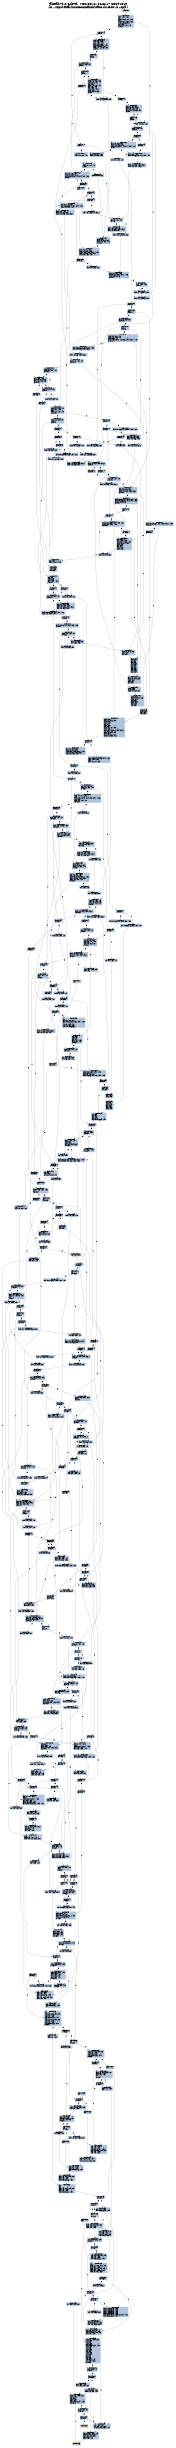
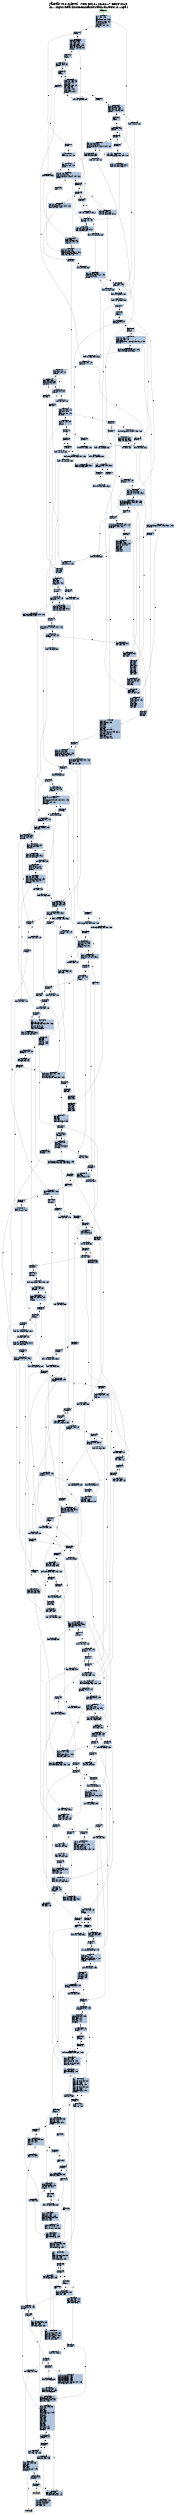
node "0x000000df andb %dl, 0x6f(%ebx)": added
edge "0x00000332 jae 0x3a8" -> "0x000003a8 incl %ebp decl %edi": now "0x00000334 jae 0x340" -> "0x000003a8 incl %ebp decl %edi"
edge "0x00000344 jbe 0x3ad" -> "0x000003ad je 0x414": now "0x00000342 arpl %bp, (%edi)" -> "0x000003ad je 0x414"
edge "0x00000378 jae 0x39a" -> "0x0000039a ja 0x3fd": now "0x00000378 jae 0x39a" -> "0x0000039c outsb %ds:(%esi), %dx je 0x3bf"
edge "0x0000038c jne 0x3af" -> "0x00000395 andb %bh, 0x6f(%ecx)": now "0x0000038f boundl 0x6e(%ecx), %ebp popa jb 0x40e" -> "0x00000395 andb %bh, 0x6f(%ecx)"
edge "0x0000039a ja 0x3fd" -> "0x000003bf jnp 0x3e1": now "0x0000039c outsb %ds:(%esi), %dx je 0x3bf" -> "0x000003bf jnp 0x3e1"
node "0x00000467 andb %ch, 0x24222078": added
node "0x00000521 popa jb 0x58b": added
edge "0x00000566 jo 0x588" -> "0x00000588 andb %ch, (%edi)": now "0x0000053d andb %ah, (%edi) subl $0x2e206153, %eax das" -> "0x00000588 andb %ch, (%edi)"
node "0x00000629 jae 0x64b": label "0x00000629 jae 0x64b" -> "0x00000629 esp 0x64b"
